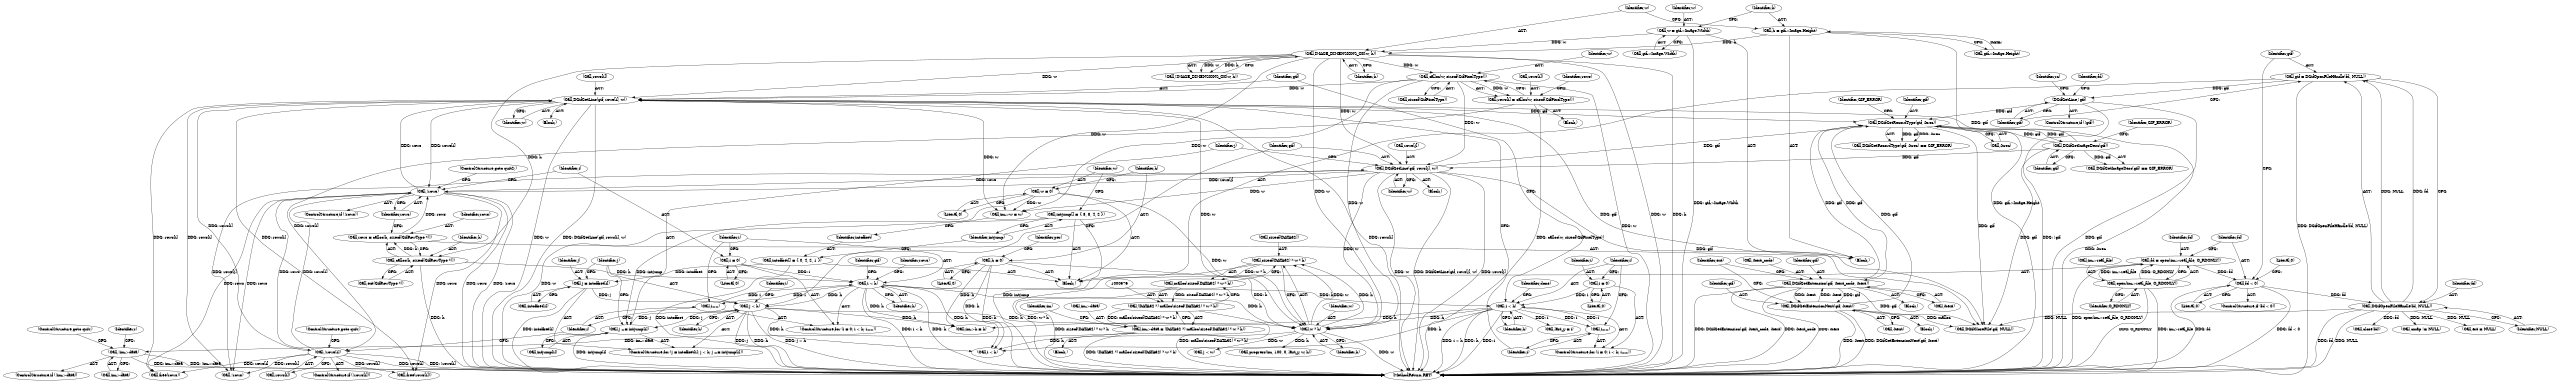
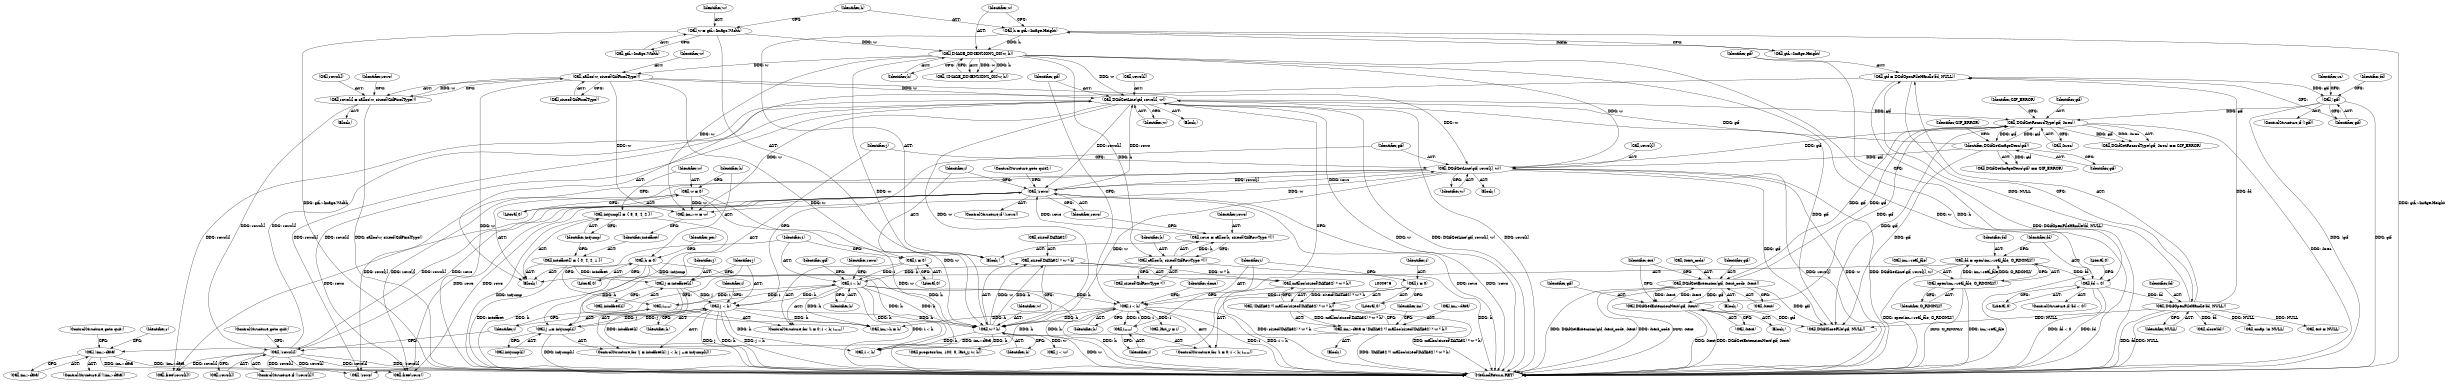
node "(DGifGetLine,!gif)": label "(DGifGetLine,!gif)" -> "(Call,!gif)"
node "(Call,DGifGetImageDesc(gif))": label "(Call,DGifGetImageDesc(gif))" -> "(Identifier,DGifGetImageDesc(gif))"
edge "(Call,DGifGetLine(gif, rows[j], w))" -> "(Call,free(rows))": added, label "DDG: rows[j]"
edge "(Call,malloc(sizeof(DATA32) * w * h))" -> "(Call,sizeof(DATA32) * w * h)": removed, label "CFG:"
node "(Call,ext(GifRowType *))": label "(Call,ext(GifRowType *))" -> "(Call,sizeof(GifRowType *))"
edge "(Call,DGifGetExtensionNext(gif, &ext))" -> "(Call,DGifCloseFile(gif, NULL))": label "DDG: malloc" -> "DDG: gif"
edge "(Call,sizeof(DATA32) * w * h)" -> "(MethodReturn,RET)": removed, label "DDG: w * h"
